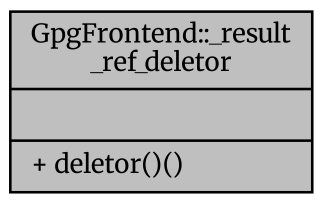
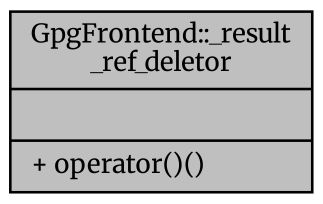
node "GpgFrontend::_result": text "+ deletor()()" -> "+ operator()()"
